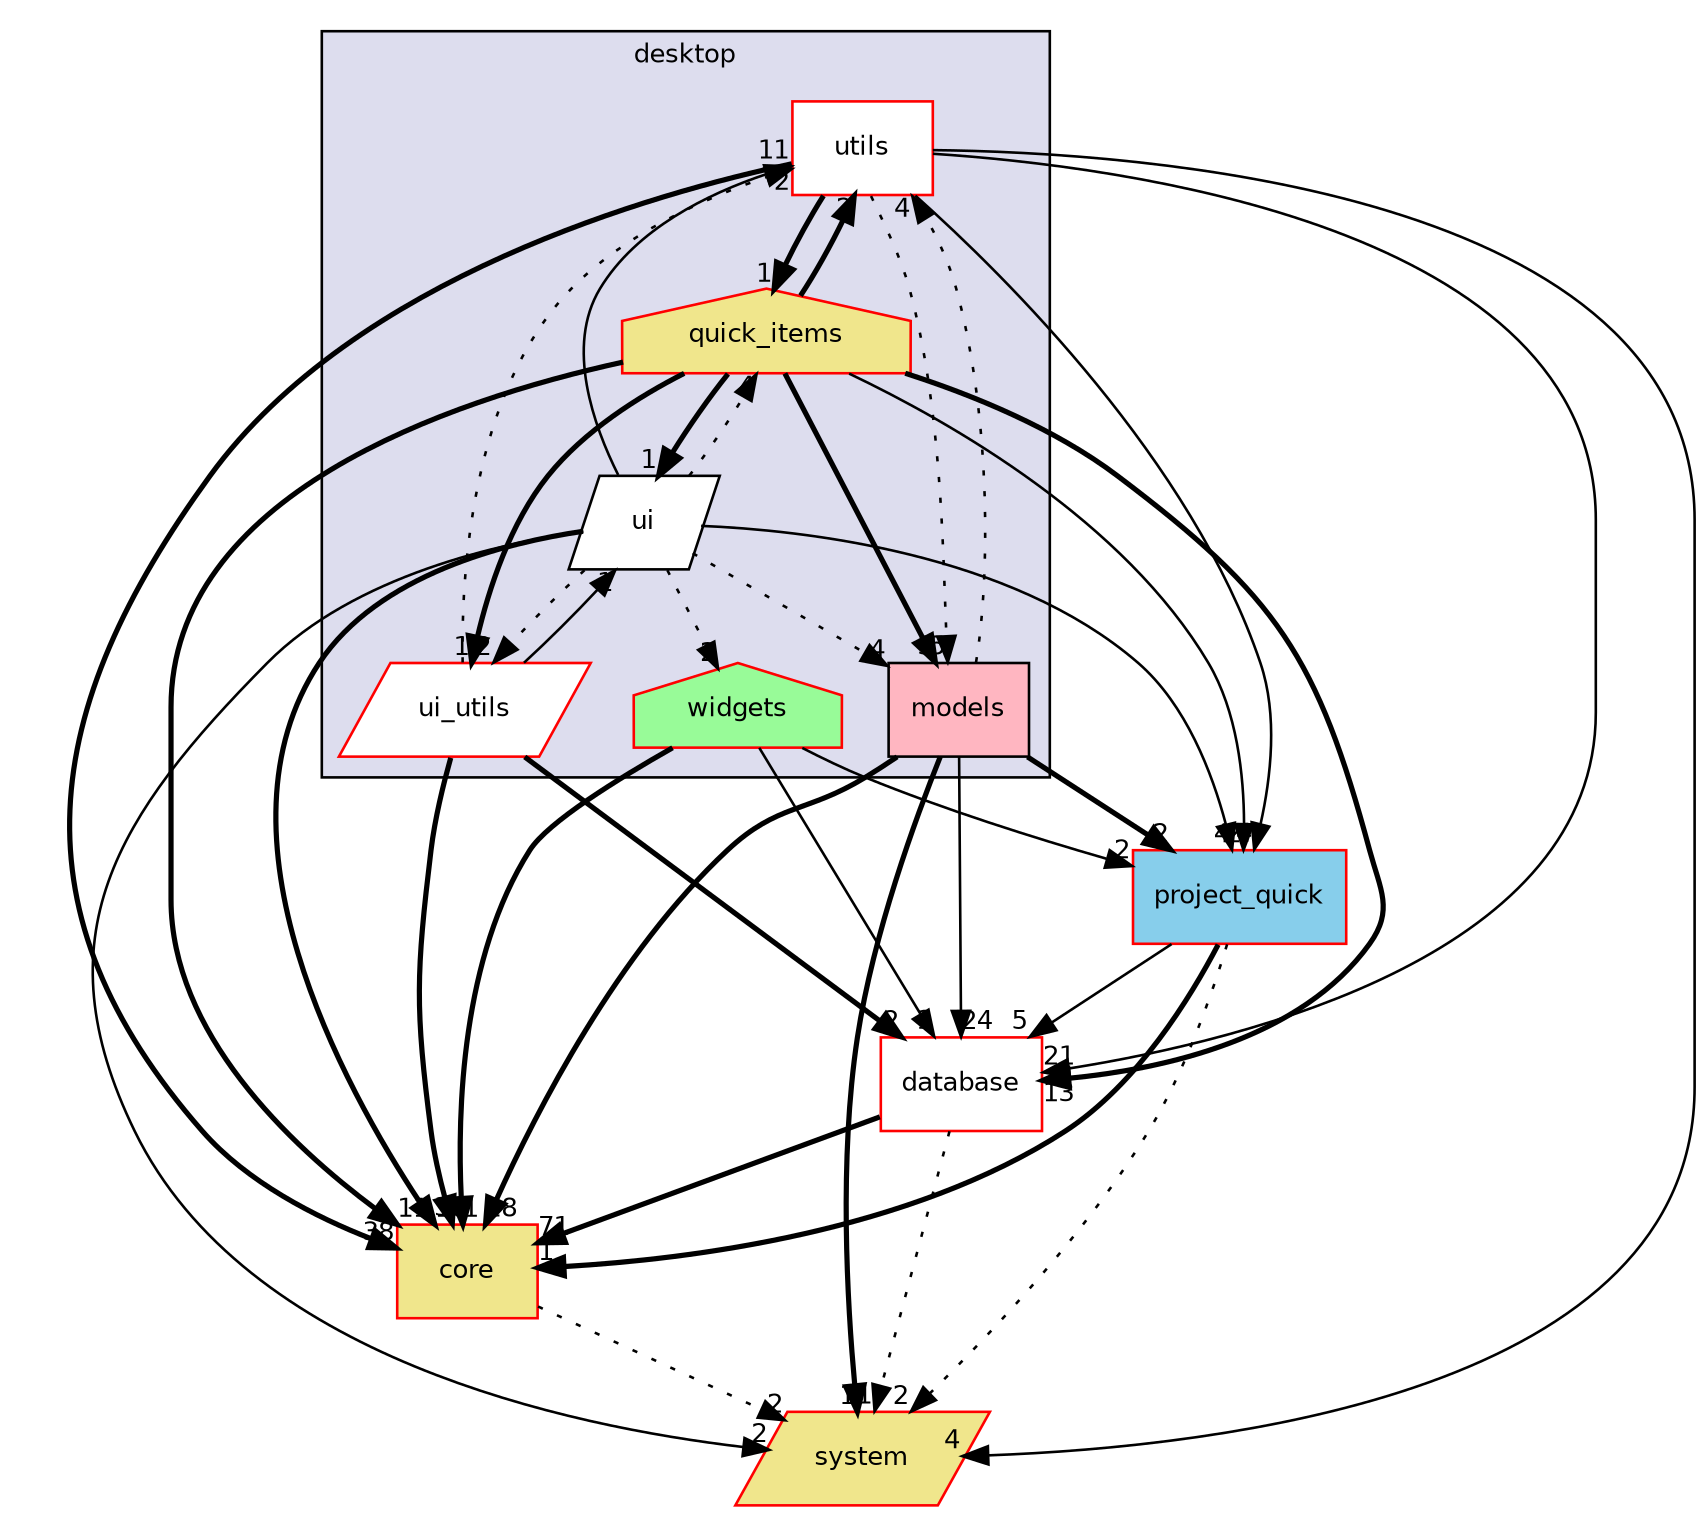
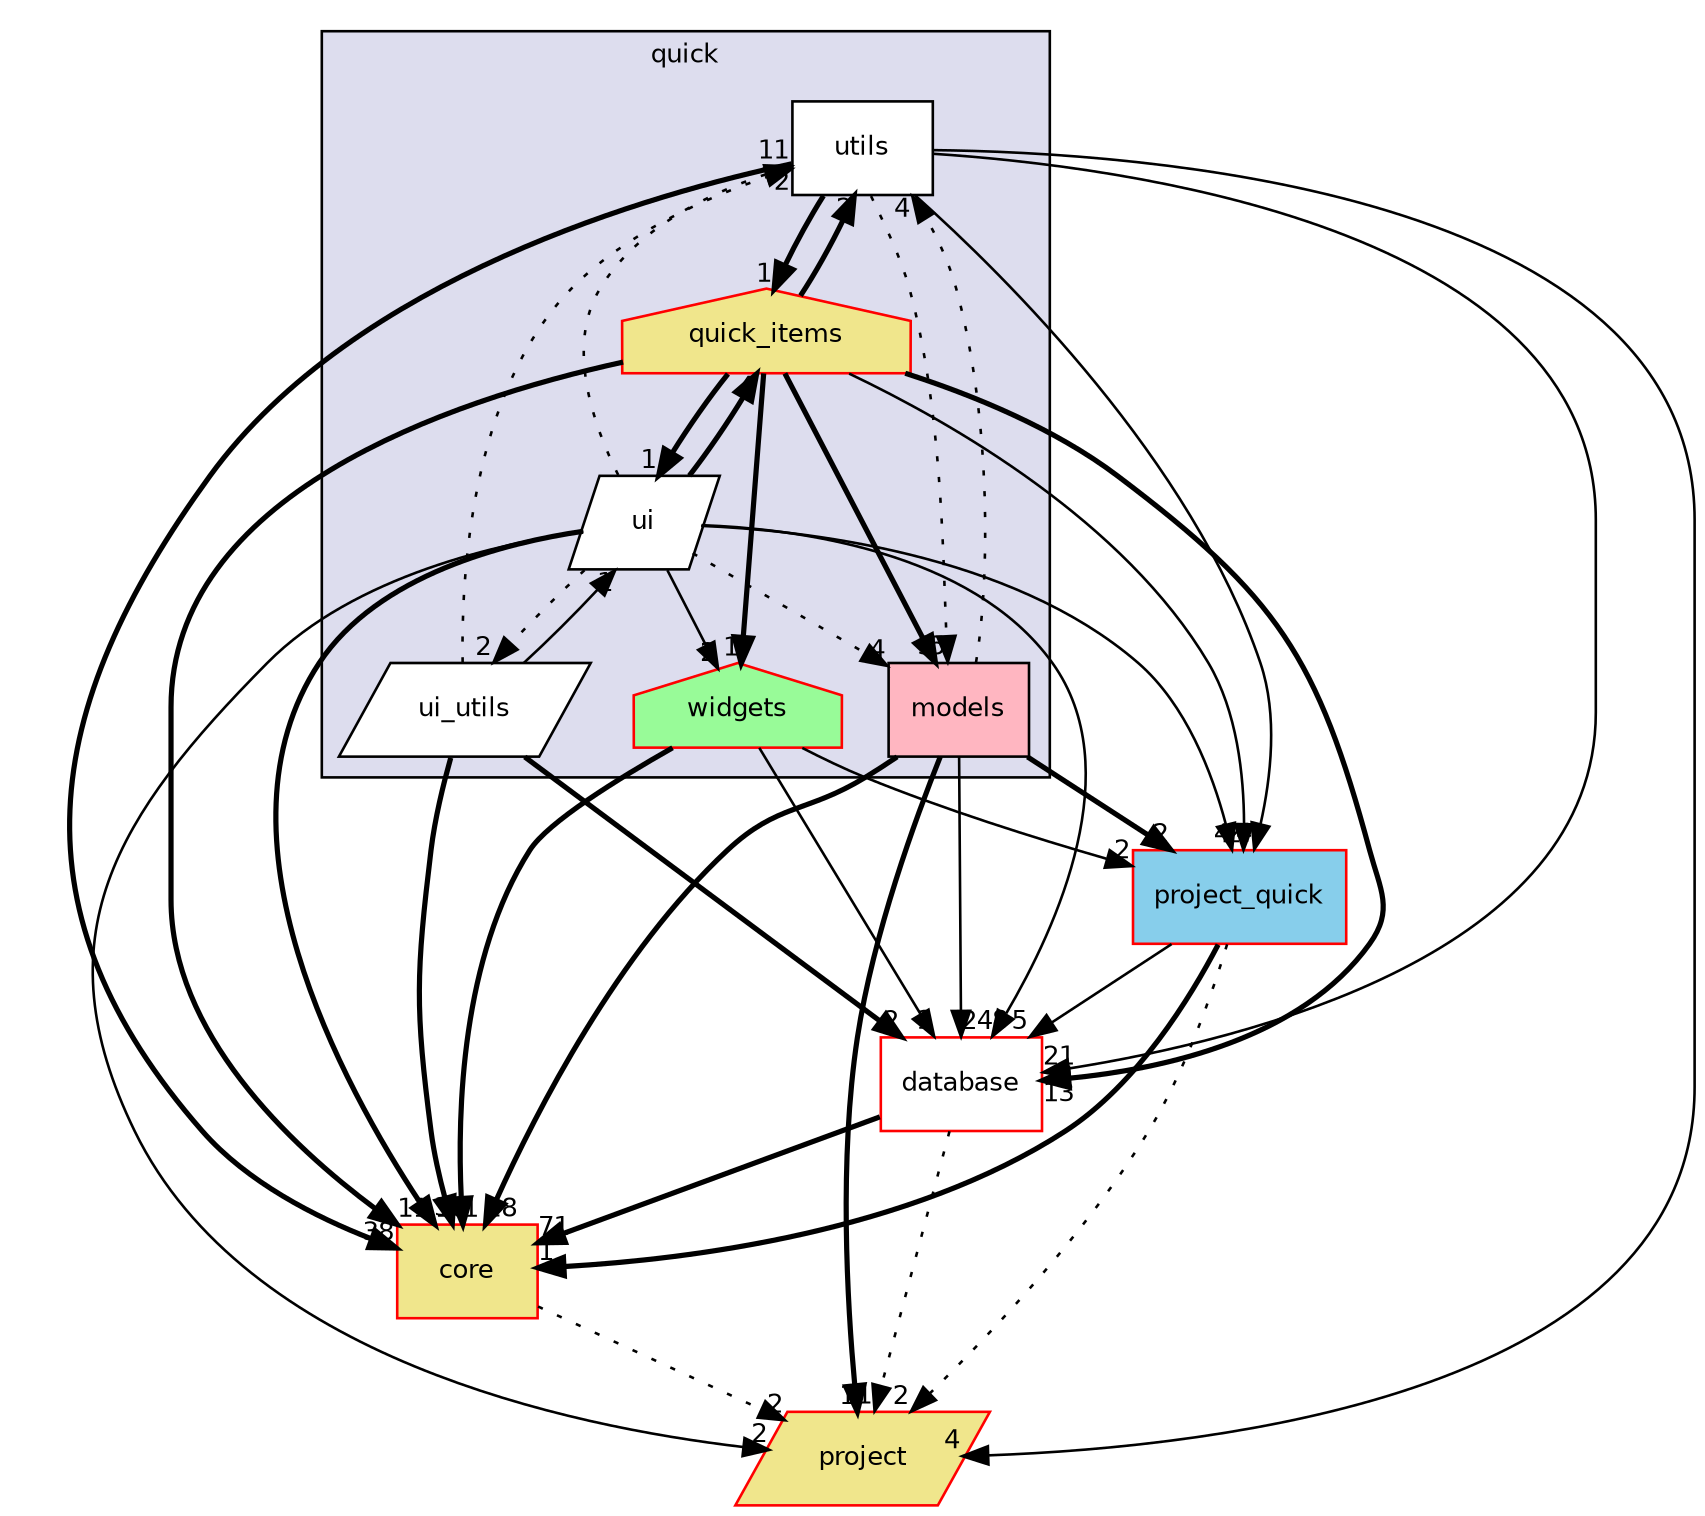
cluster "desktop": label "desktop" -> "quick"
node "utils": color red -> black
edge "ui" -> "utils": style solid -> dotted
edge "ui" -> "quick_items": style dotted -> bold
edge "quick_items" -> "ui_utils": now "quick_items" -> "widgets"
edge "ui" -> "widgets": style dotted -> solid
edge "ui" -> "database": added
node "ui_utils": color red -> black
node "system": label "system" -> "project"
